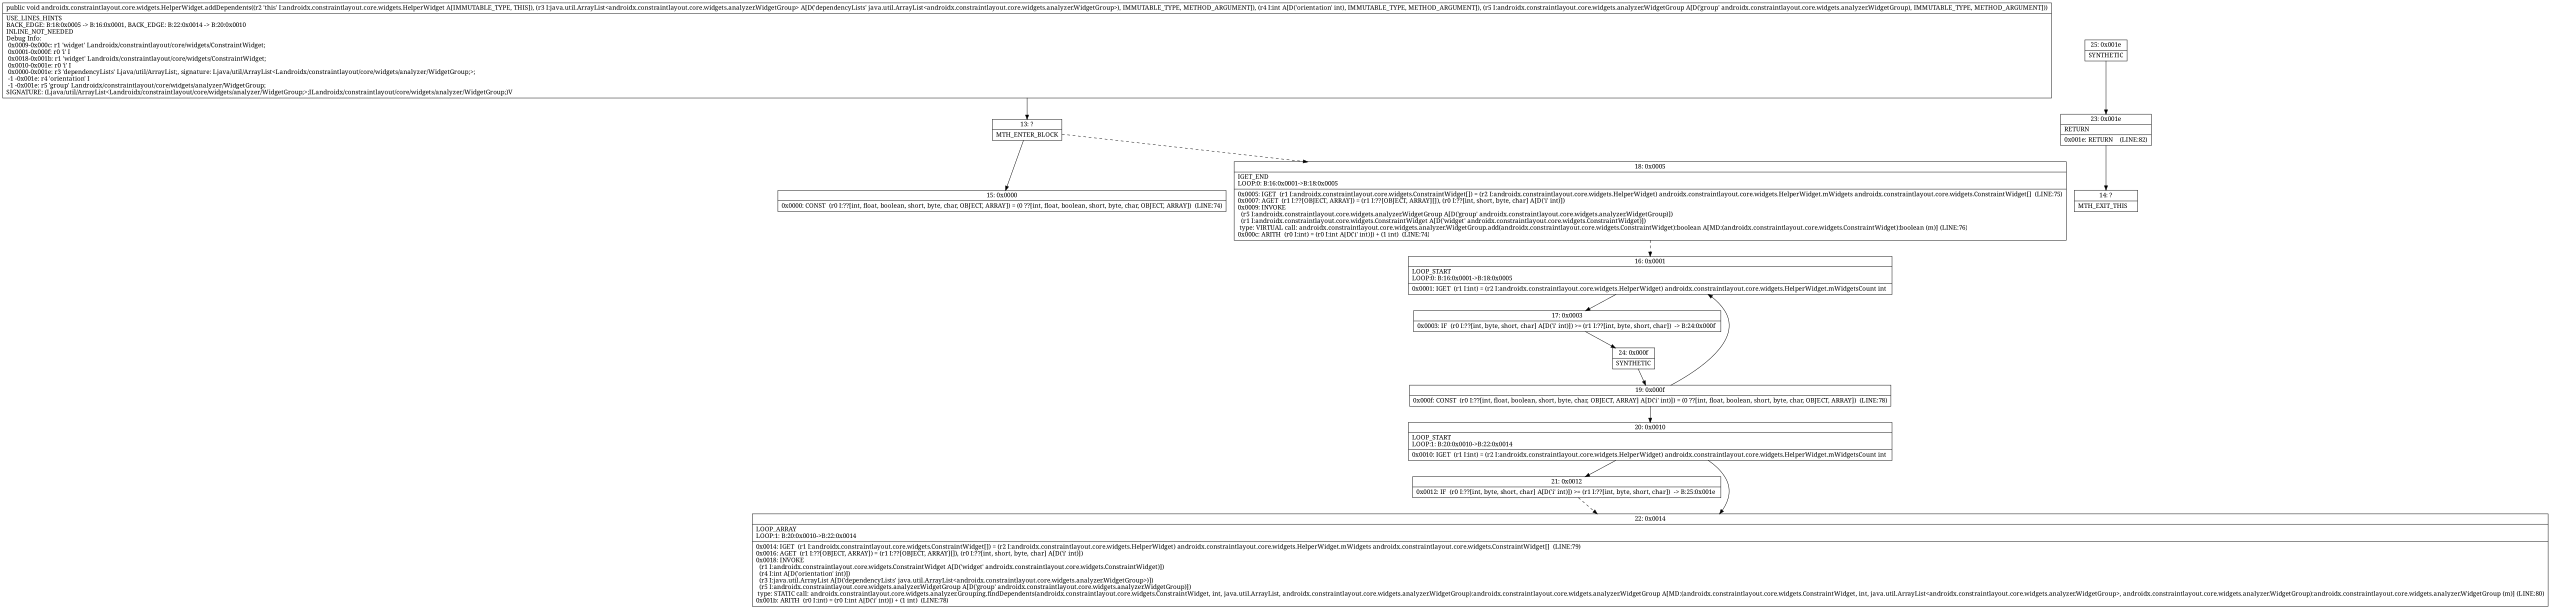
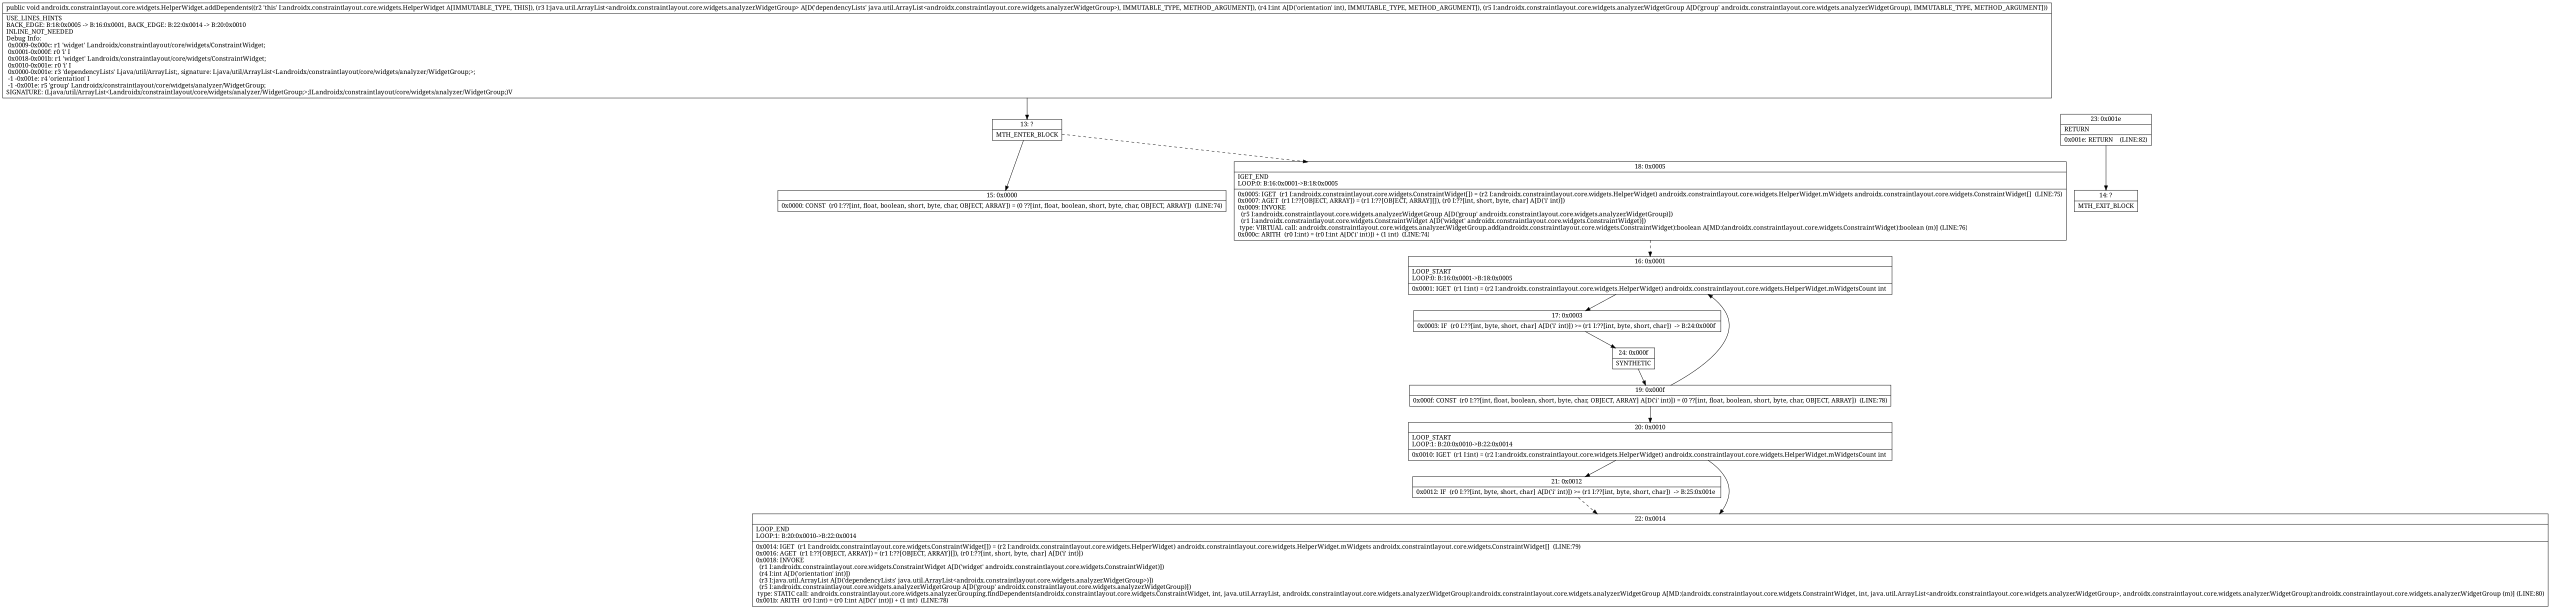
node "25: 0x001e": removed
node "14: ?": text "MTH_EXIT_THIS" -> "MTH_EXIT_BLOCK"
node "22: 0x0014": text "LOOP_ARRAY" -> "LOOP_END"
